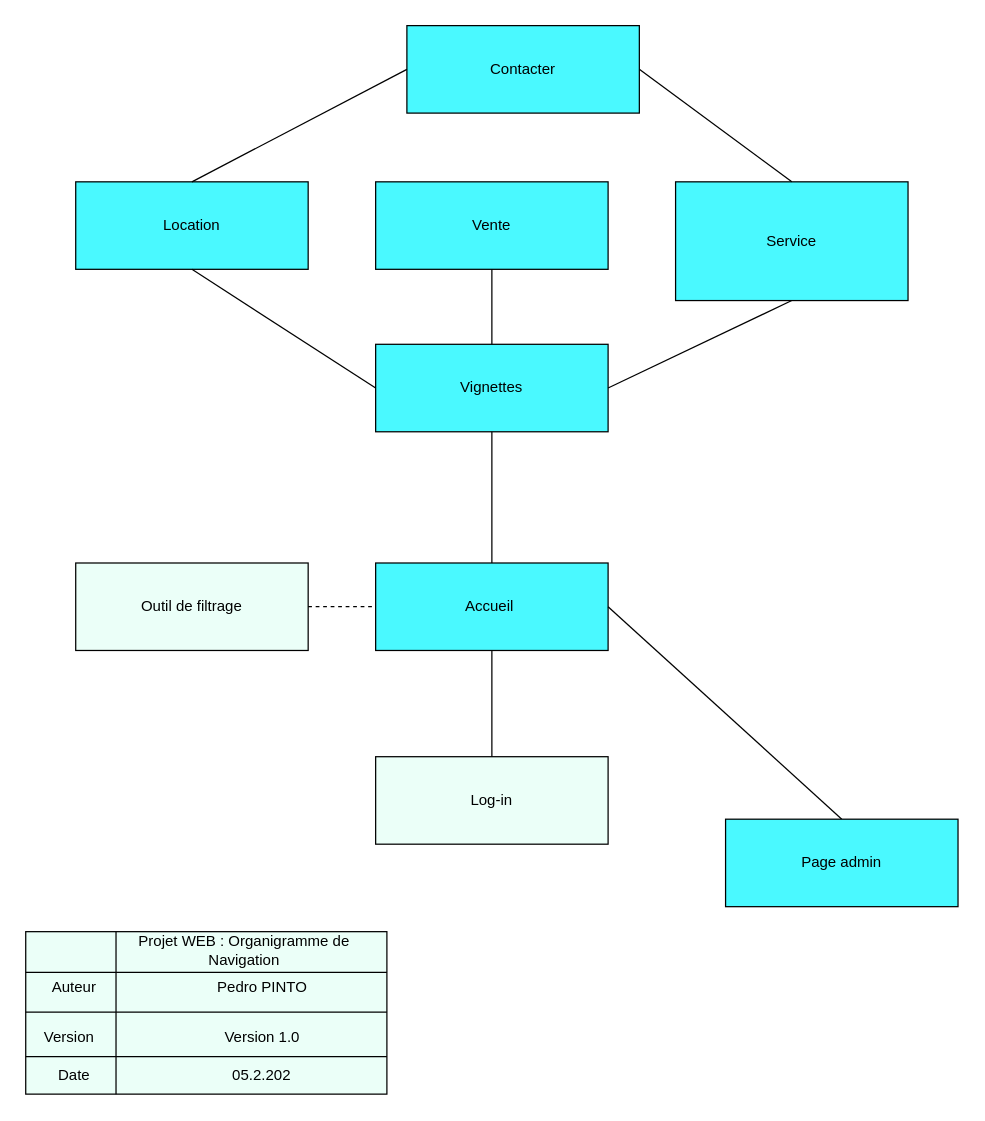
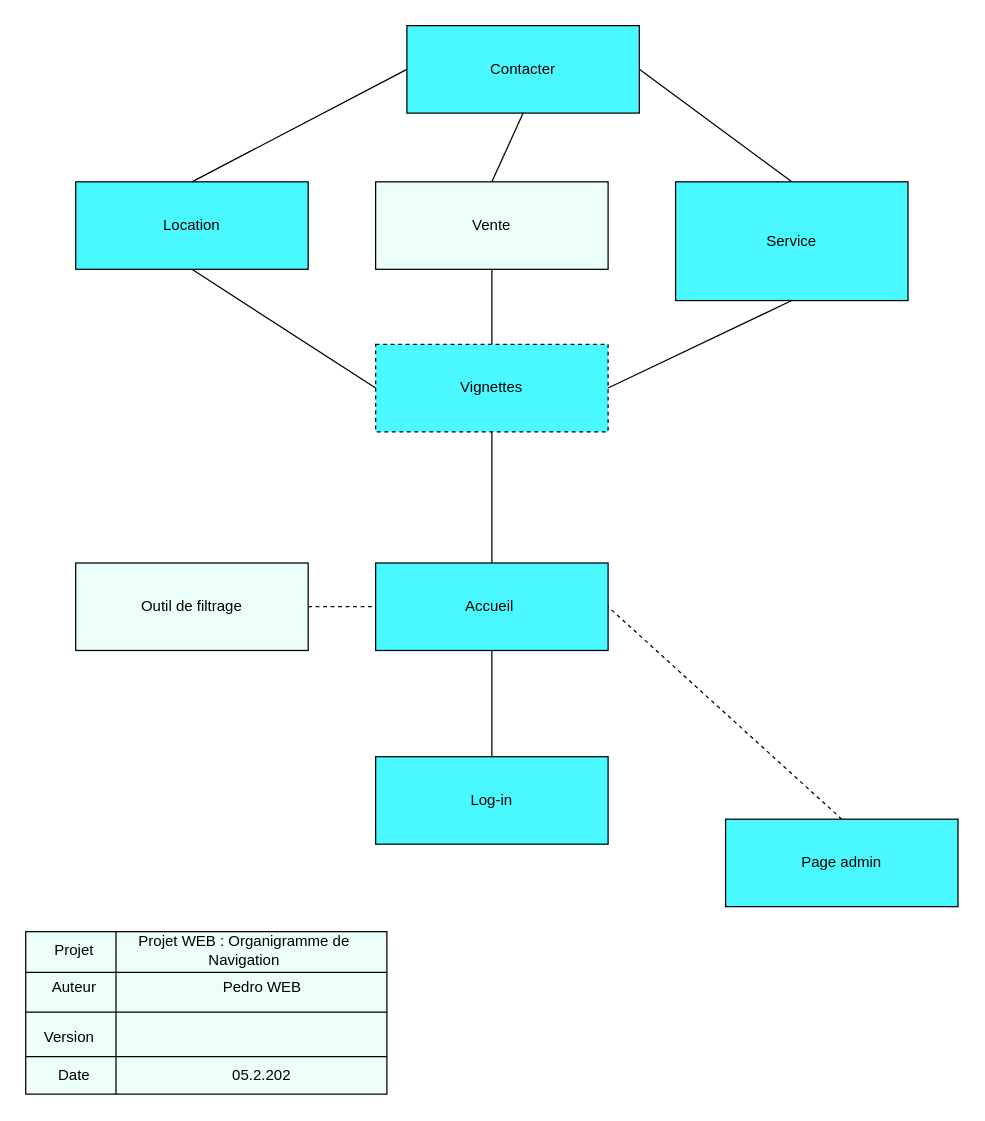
edge "Contacter" -- "Vente": added
node "Vente": fillcolor #4af9ff -> #ebfff8
node "Vignettes": style solid -> dashed
edge "Accueil" -- "Page admin": style solid -> dashed
node "Log-in": fillcolor #ebfff8 -> #4af9ff
node "Projet": added
node "Pedro PINTO": label "Pedro PINTO" -> "Pedro WEB"
node "Version 1.0": removed
